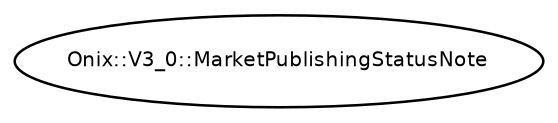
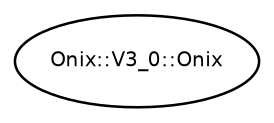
node "Onix::V3_0::MarketPublishingStatusNote": label "Onix::V3_0::MarketPublishingStatusNote" -> "Onix::V3_0::Onix"
